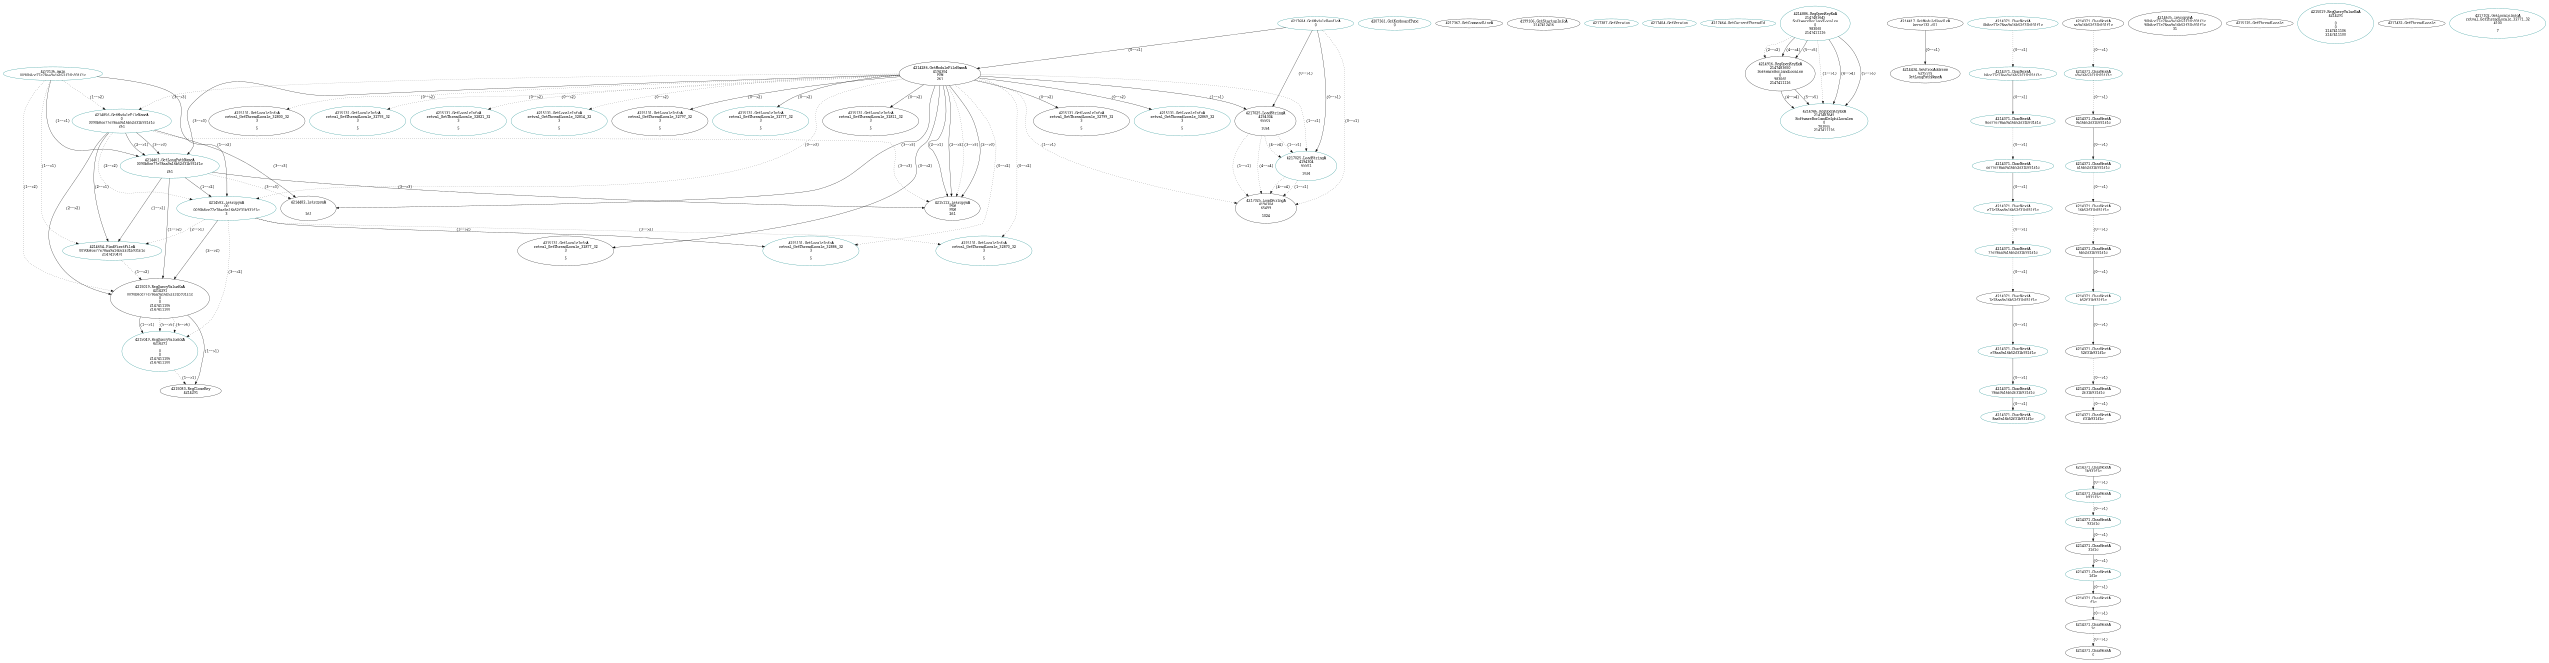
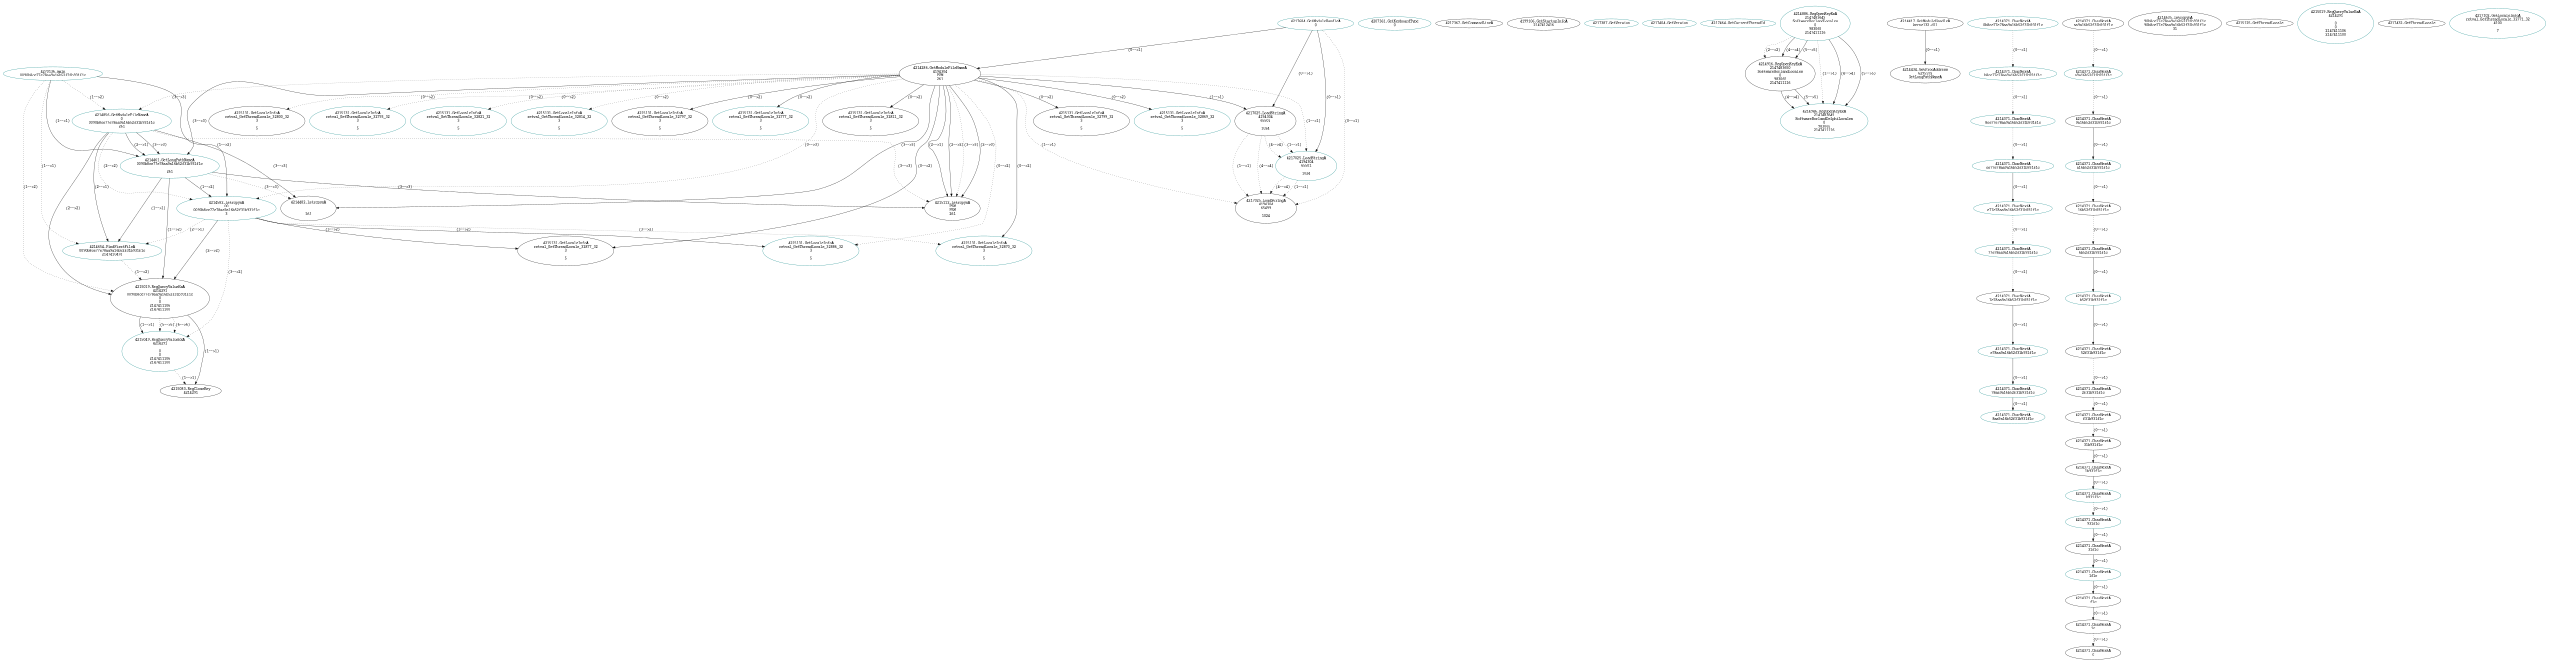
edge "4214371.CharNextA b8ce77e78aa9a16b52f31b931f1c" -> "4214371.CharNextA 8ce77e78aa9a16b52f31b931f1c": style solid -> dotted
edge "4214286.GetModuleFileNameA 4194304 PZM 261" -> "4215131.GetLocaleInfoA retval_GetThreadLocale_32870_32 3 5": style dotted -> solid
edge "4214582.lstrcpynA 00 0090b8ce77e78aa9a16b52f31b931f1c 3" -> "4215131.GetLocaleInfoA retval_GetThreadLocale_32877_32 3 5": added, label "(3-->2)"
node "4214371.CharNextA 31b931f1c": added
